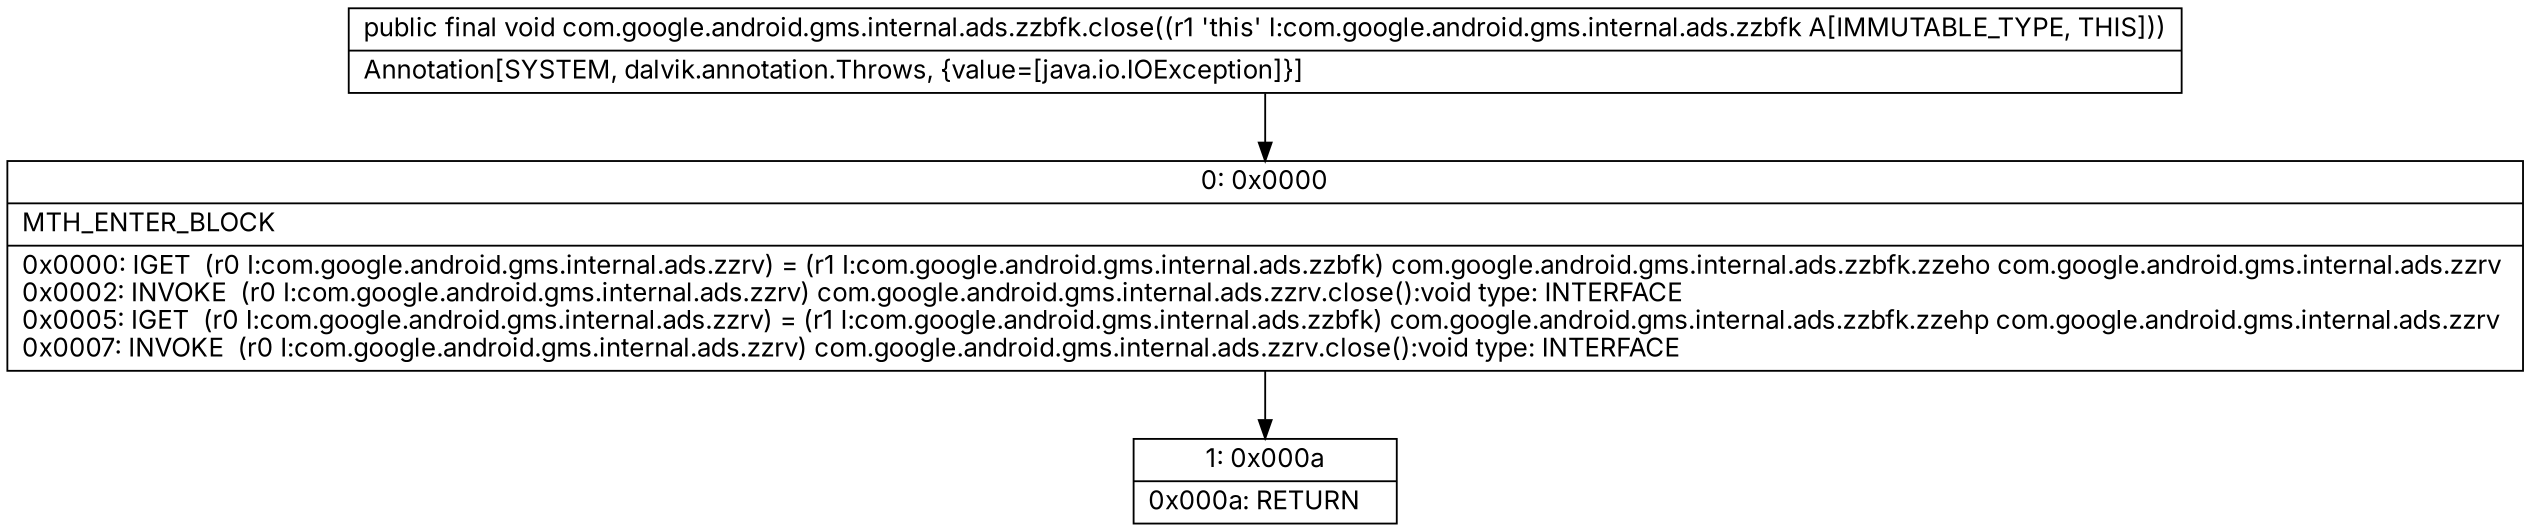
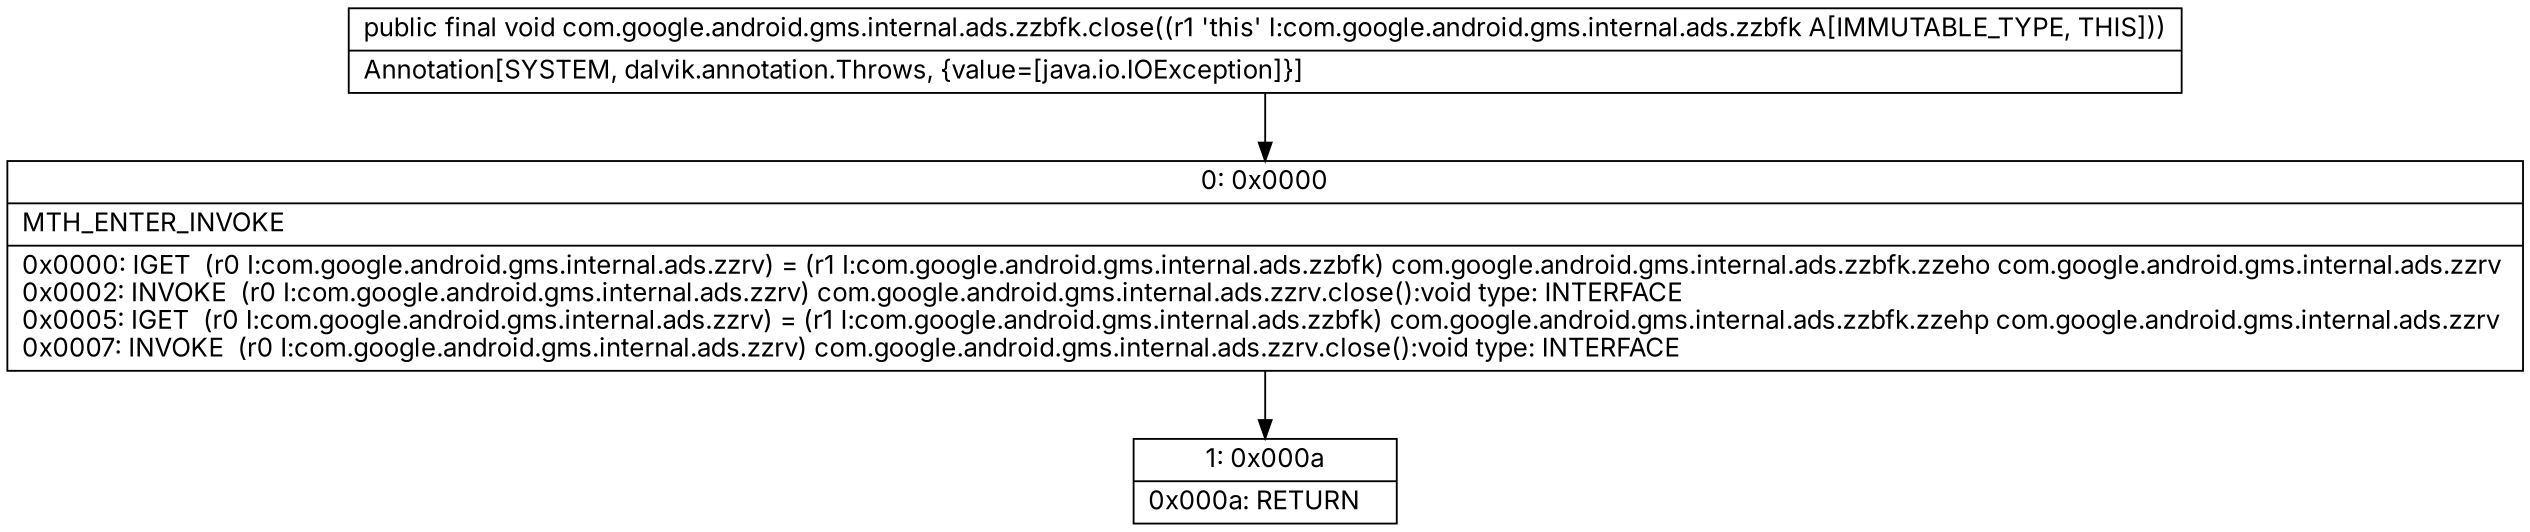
node "0: 0x0000": text "MTH_ENTER_BLOCK" -> "MTH_ENTER_INVOKE"
